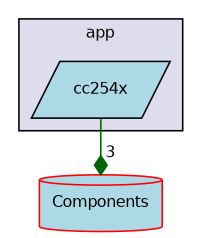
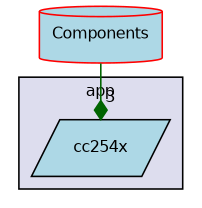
edge "cc254x" -> "Components": reversed
